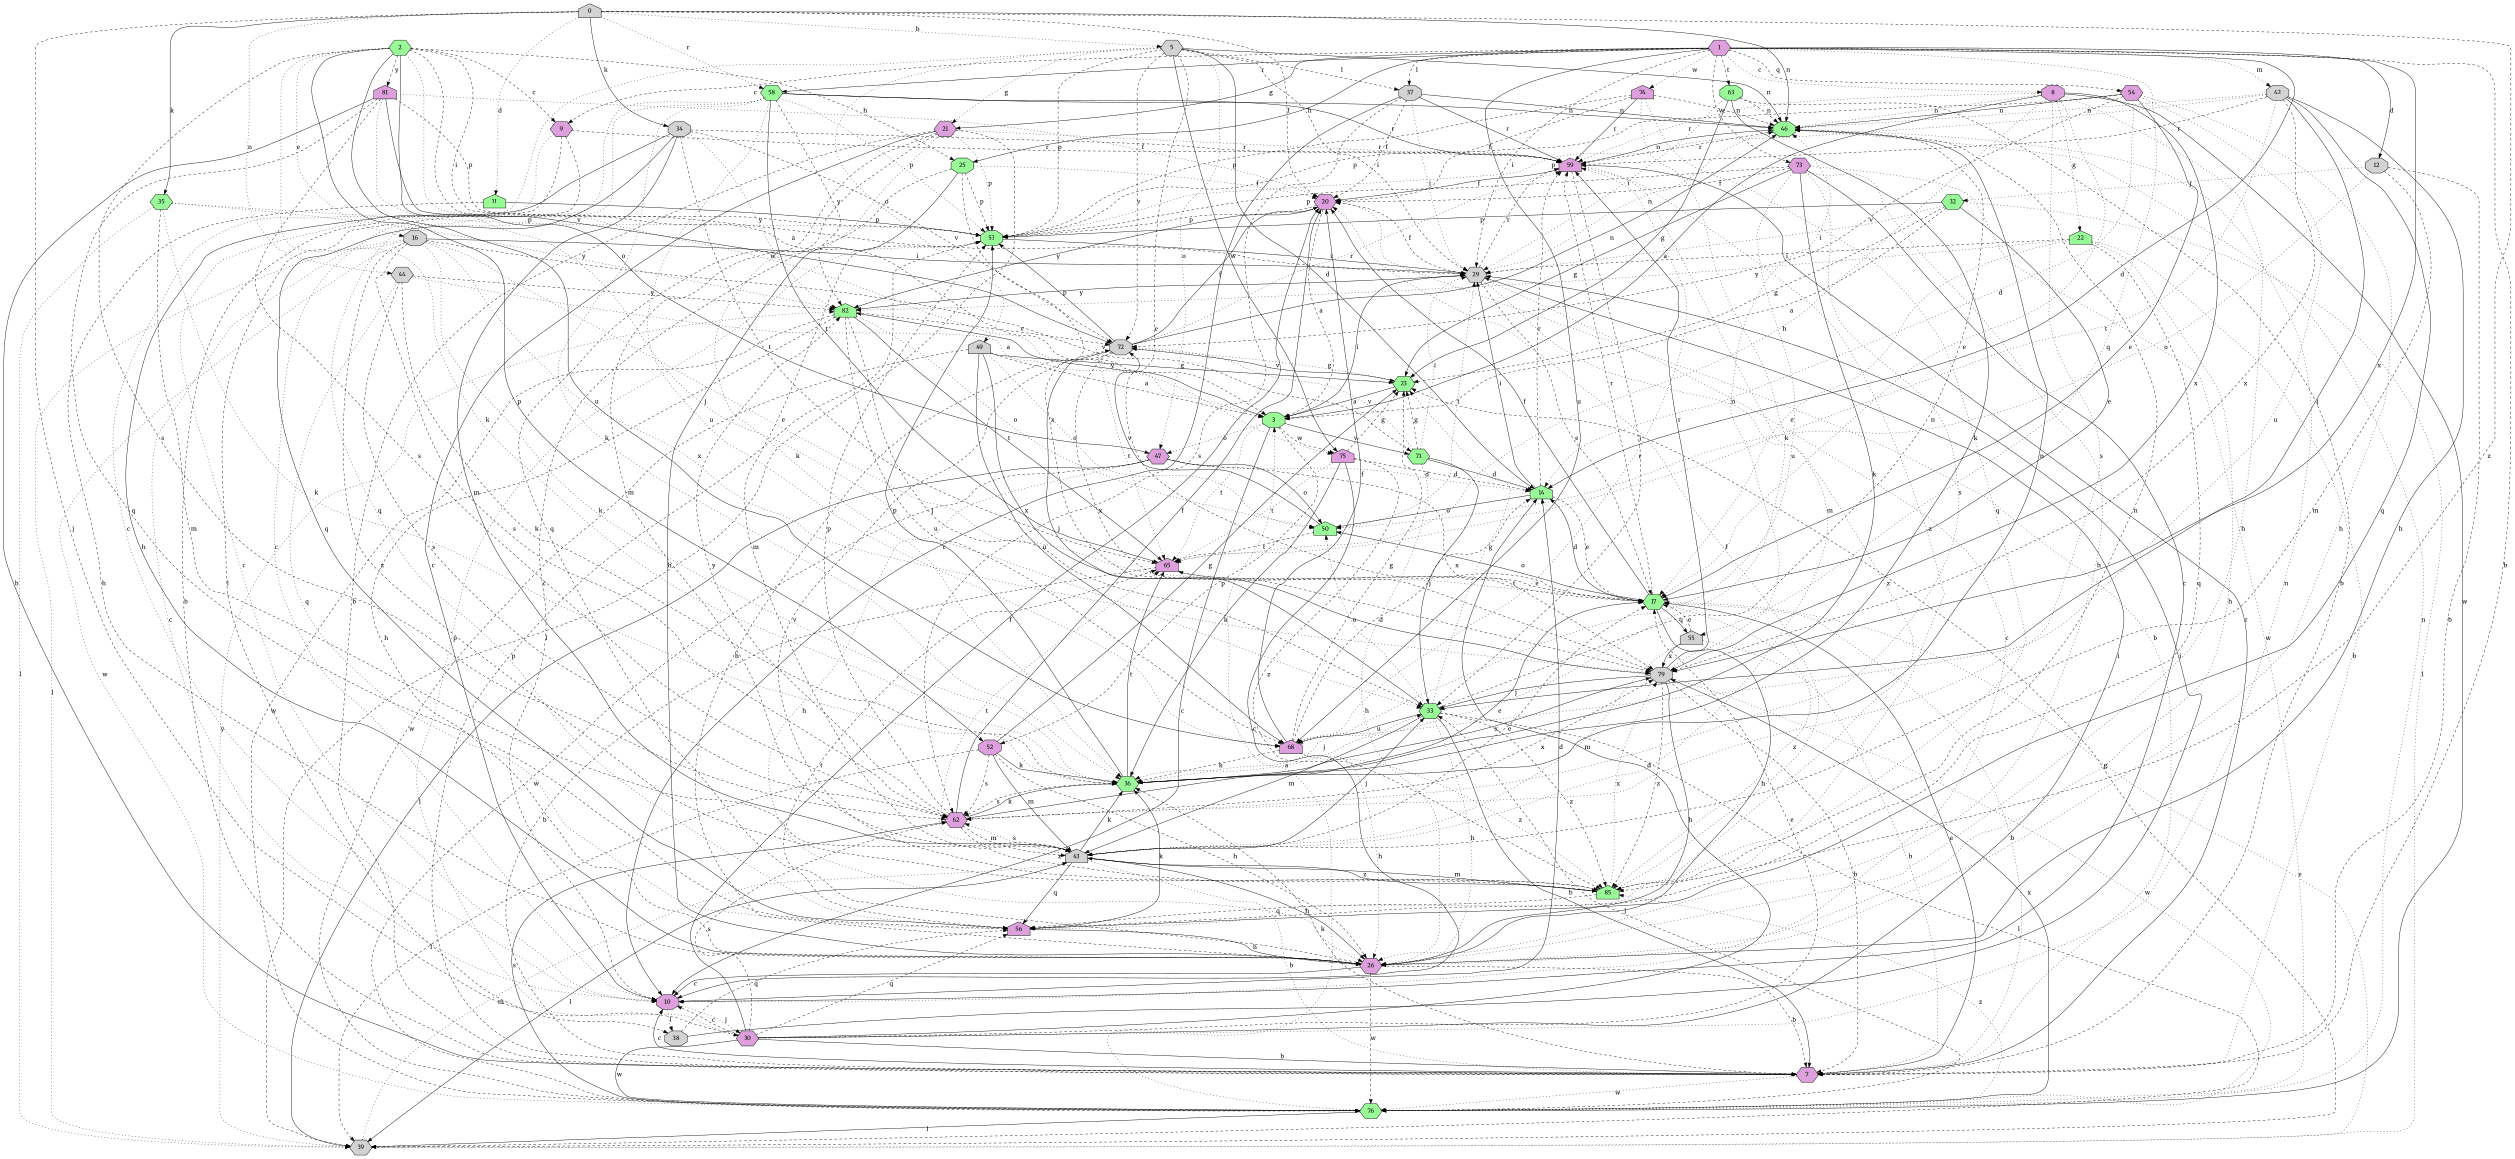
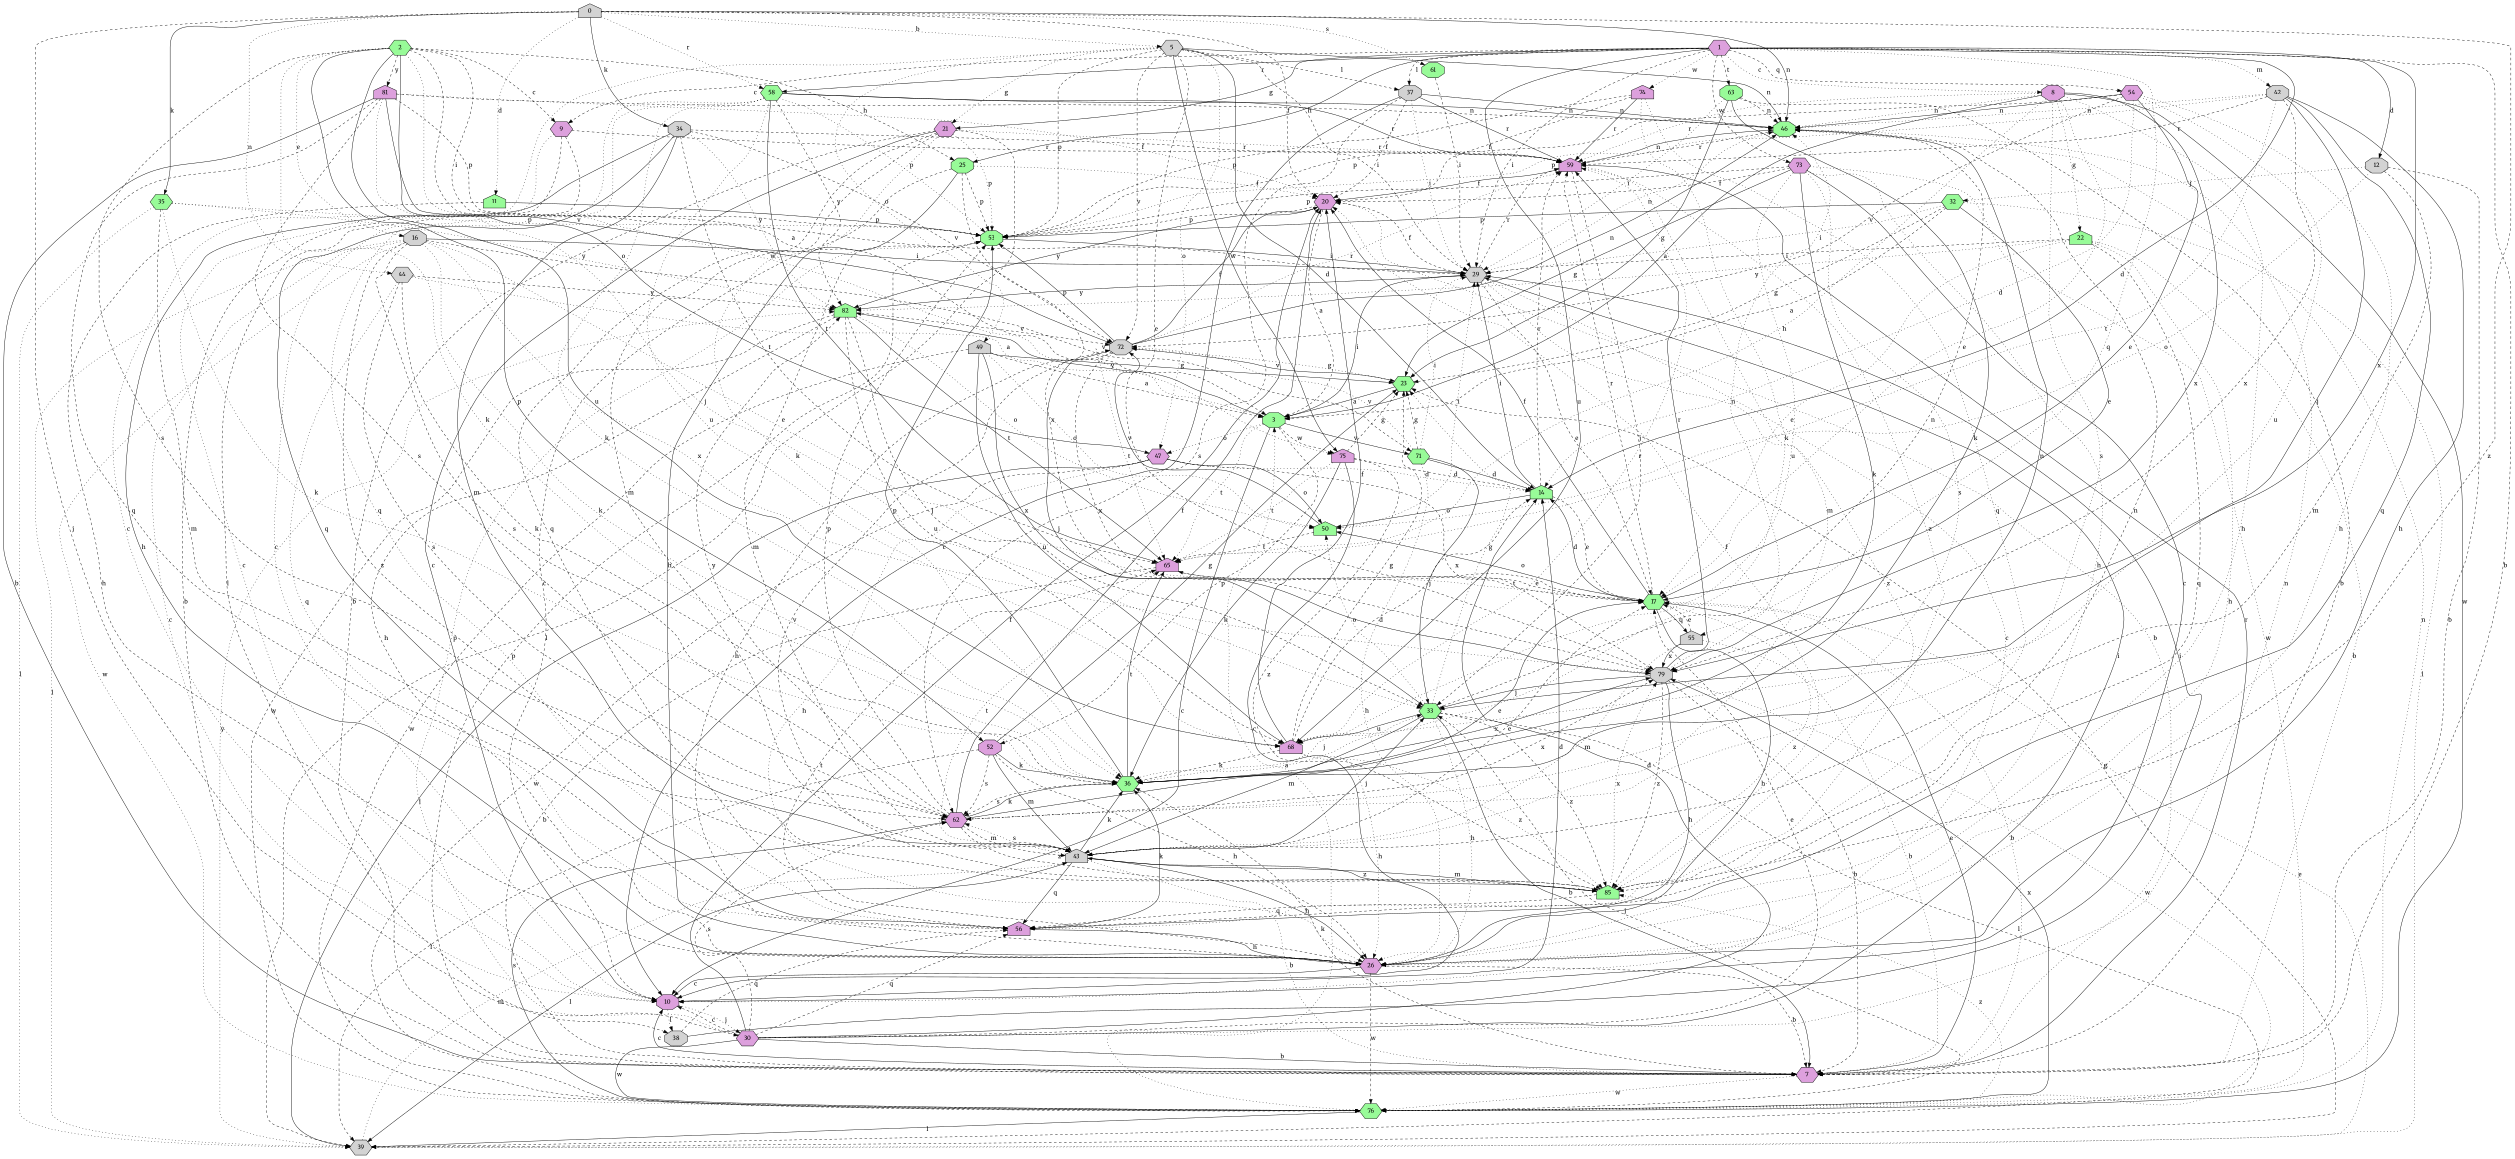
node "61": added
edge "74" -> "46": now "81" -> "46"
